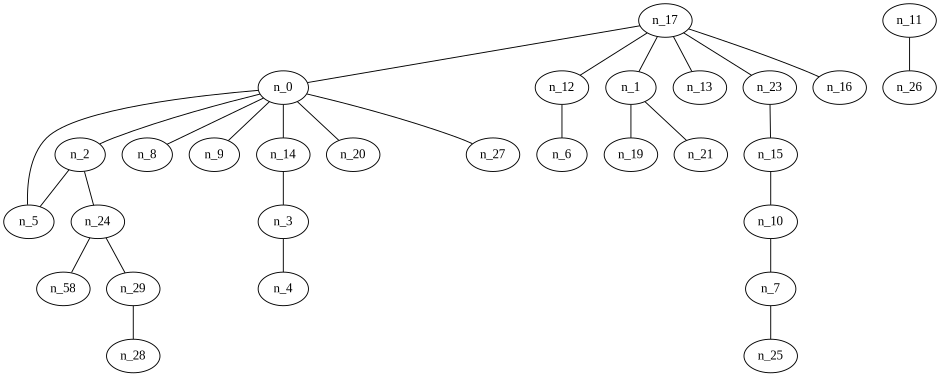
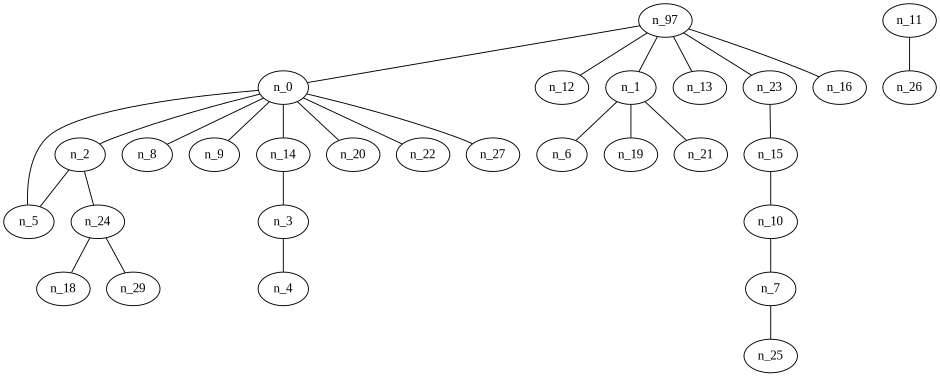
node "n_17": label "n_17" -> "n_97"
edge "n_12" -- "n_6": now "n_1" -- "n_6"
node "n_22": added
node "n_58": label "n_58" -> "n_18"
node "n_28": removed
